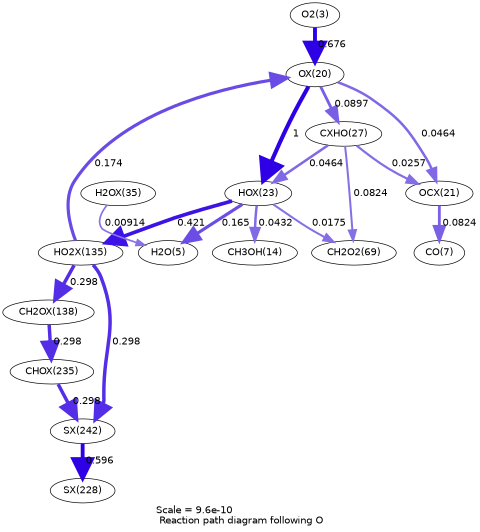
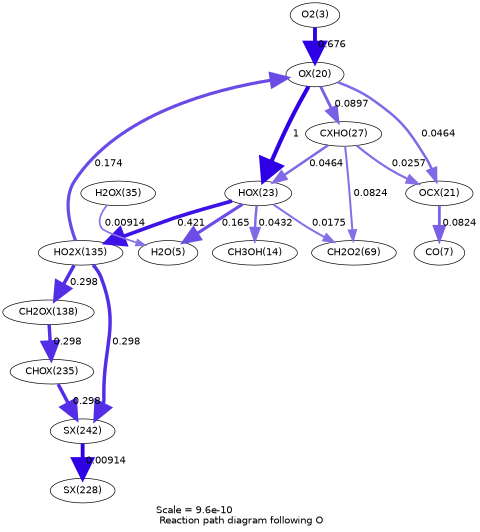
edge "SX(242)" -> "SX(228)": label " 0.596" -> " 0.00914"
